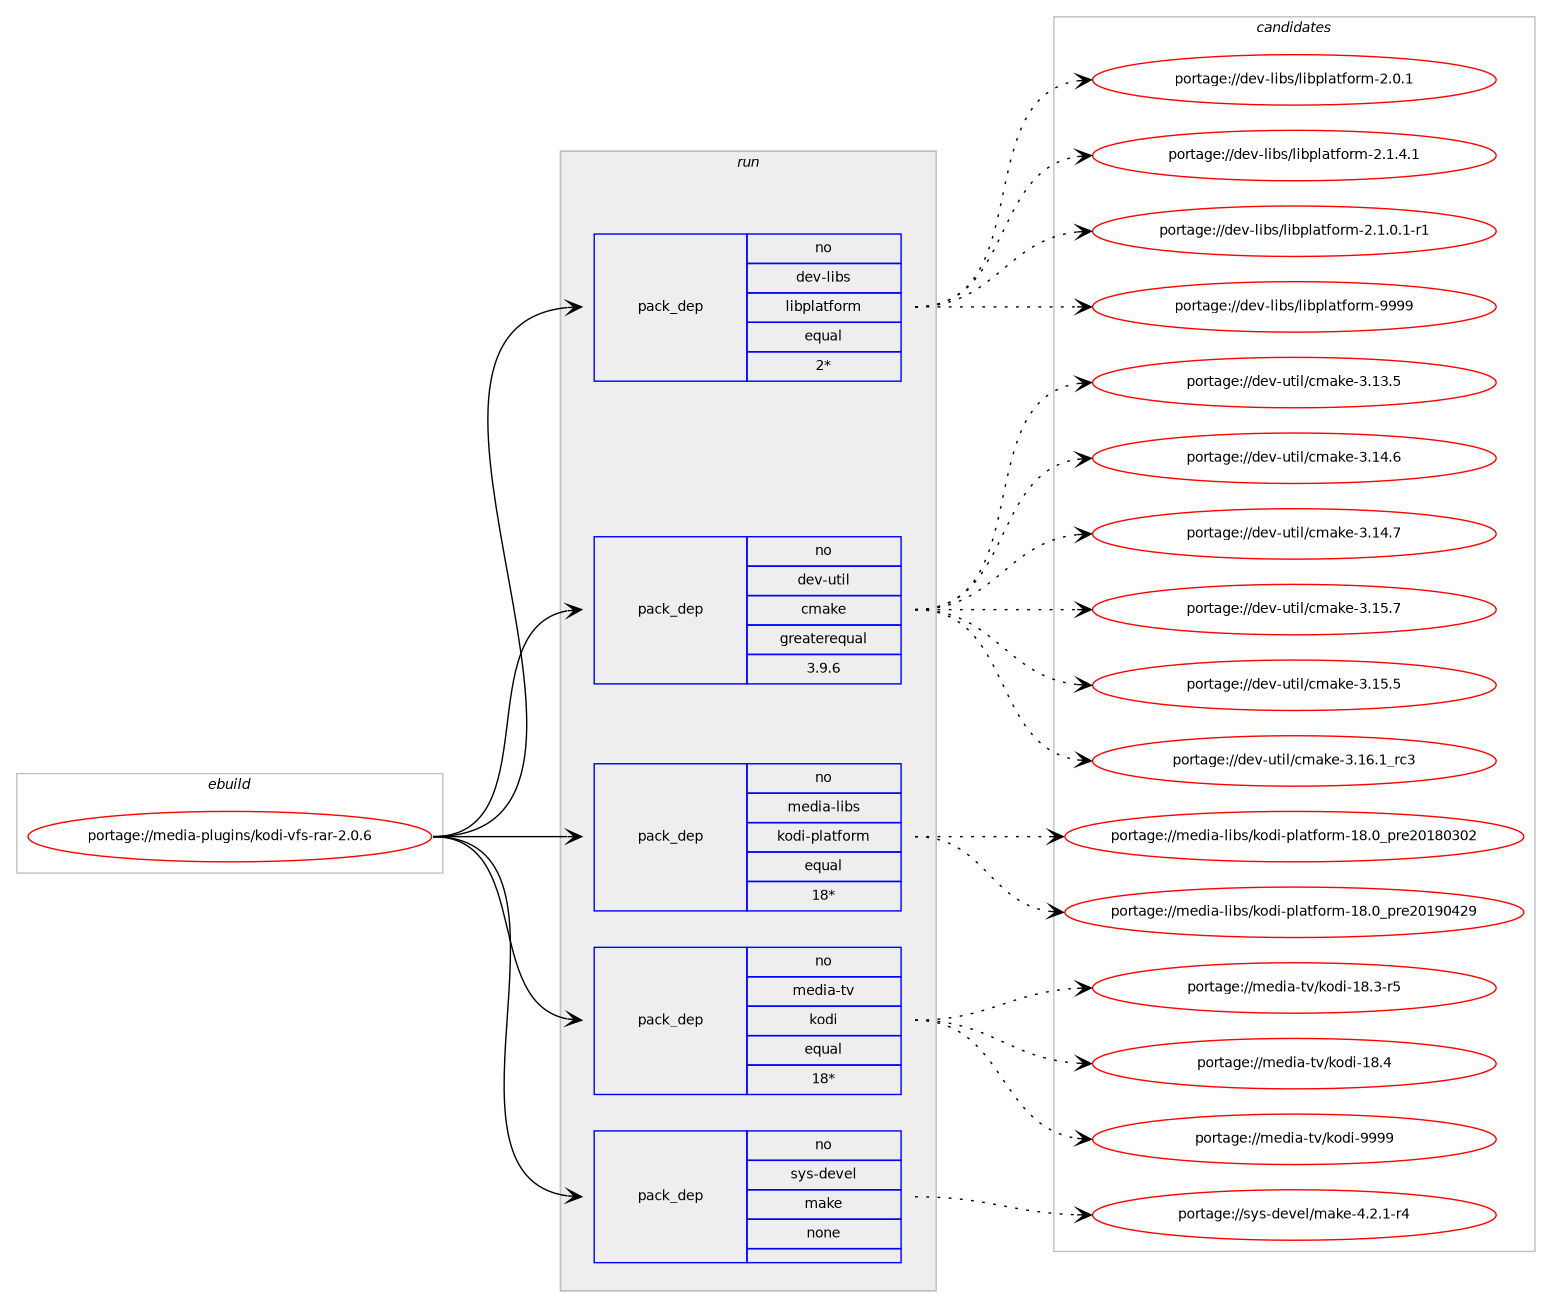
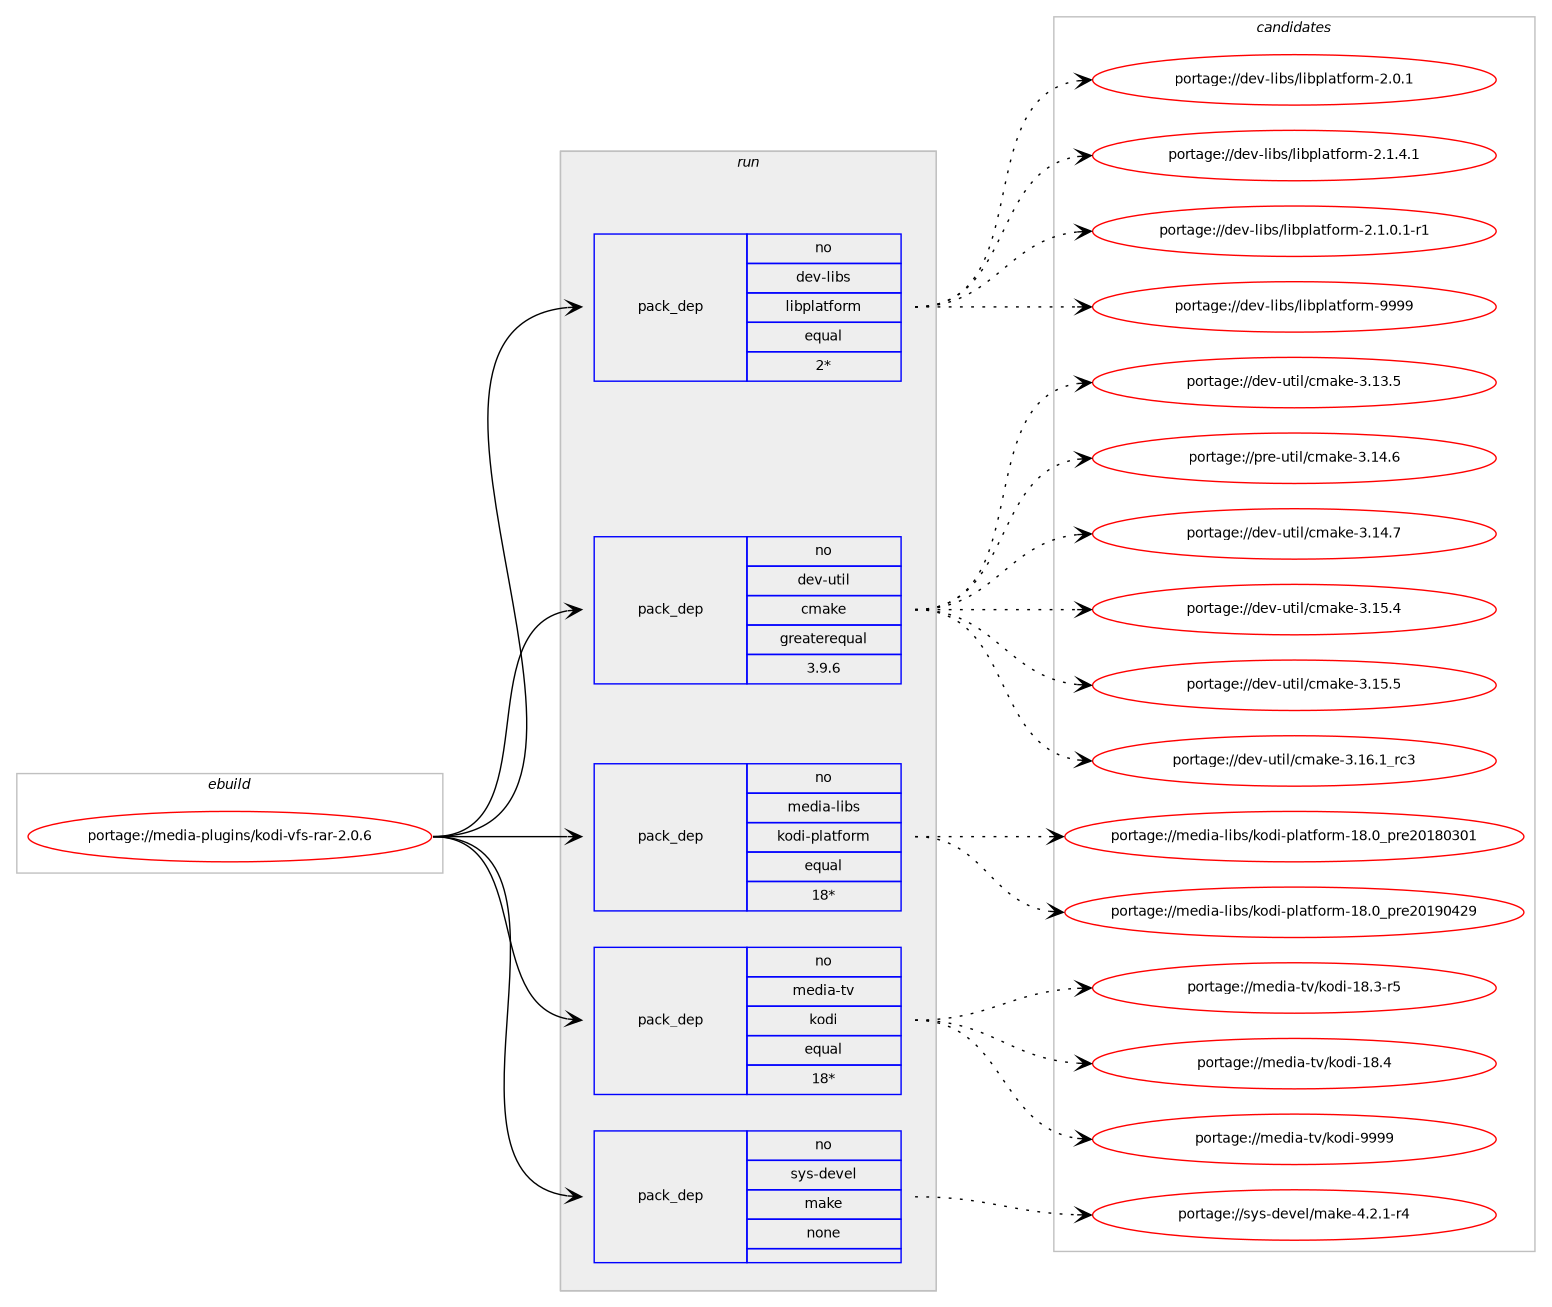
node "portage://dev-util/cmake-3.14.6": label "portage://dev-util/cmake-3.14.6" -> "portage://pre-util/cmake-3.14.6"
node "portage://dev-util/cmake-3.15.7": label "portage://dev-util/cmake-3.15.7" -> "portage://dev-util/cmake-3.15.4"
node "portage://media-libs/kodi-platform-18.0_pre20180302": label "portage://media-libs/kodi-platform-18.0_pre20180302" -> "portage://media-libs/kodi-platform-18.0_pre20180301"
